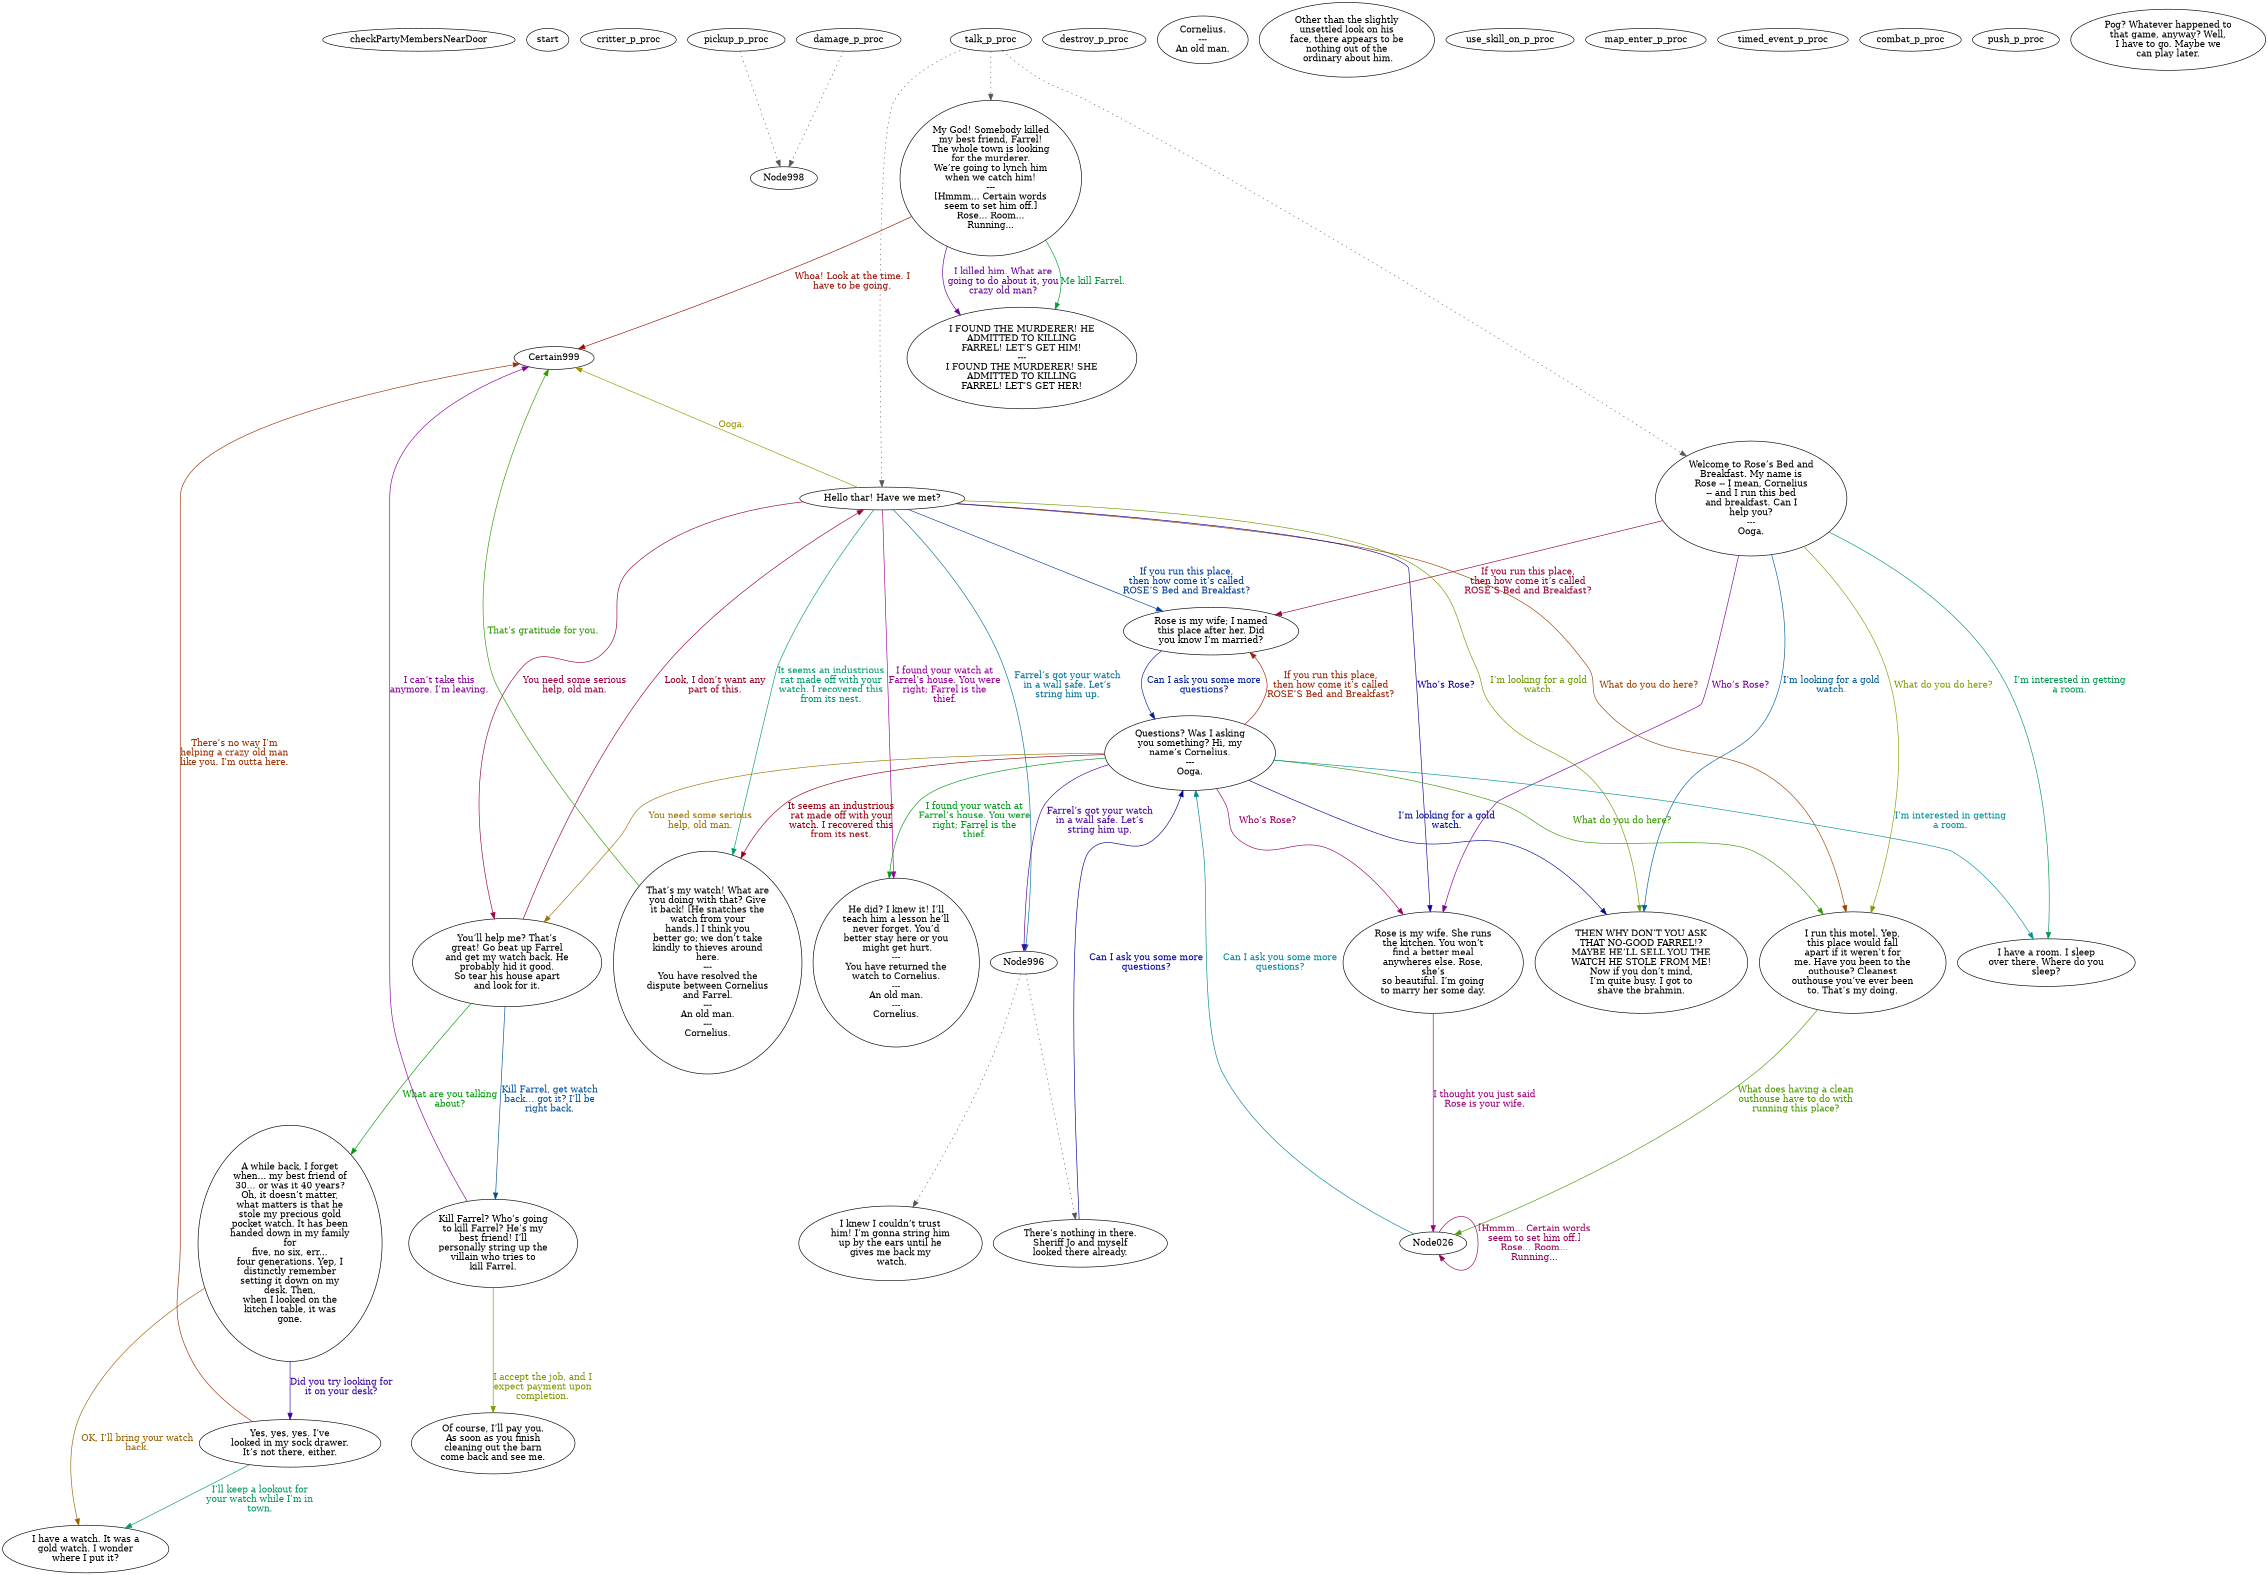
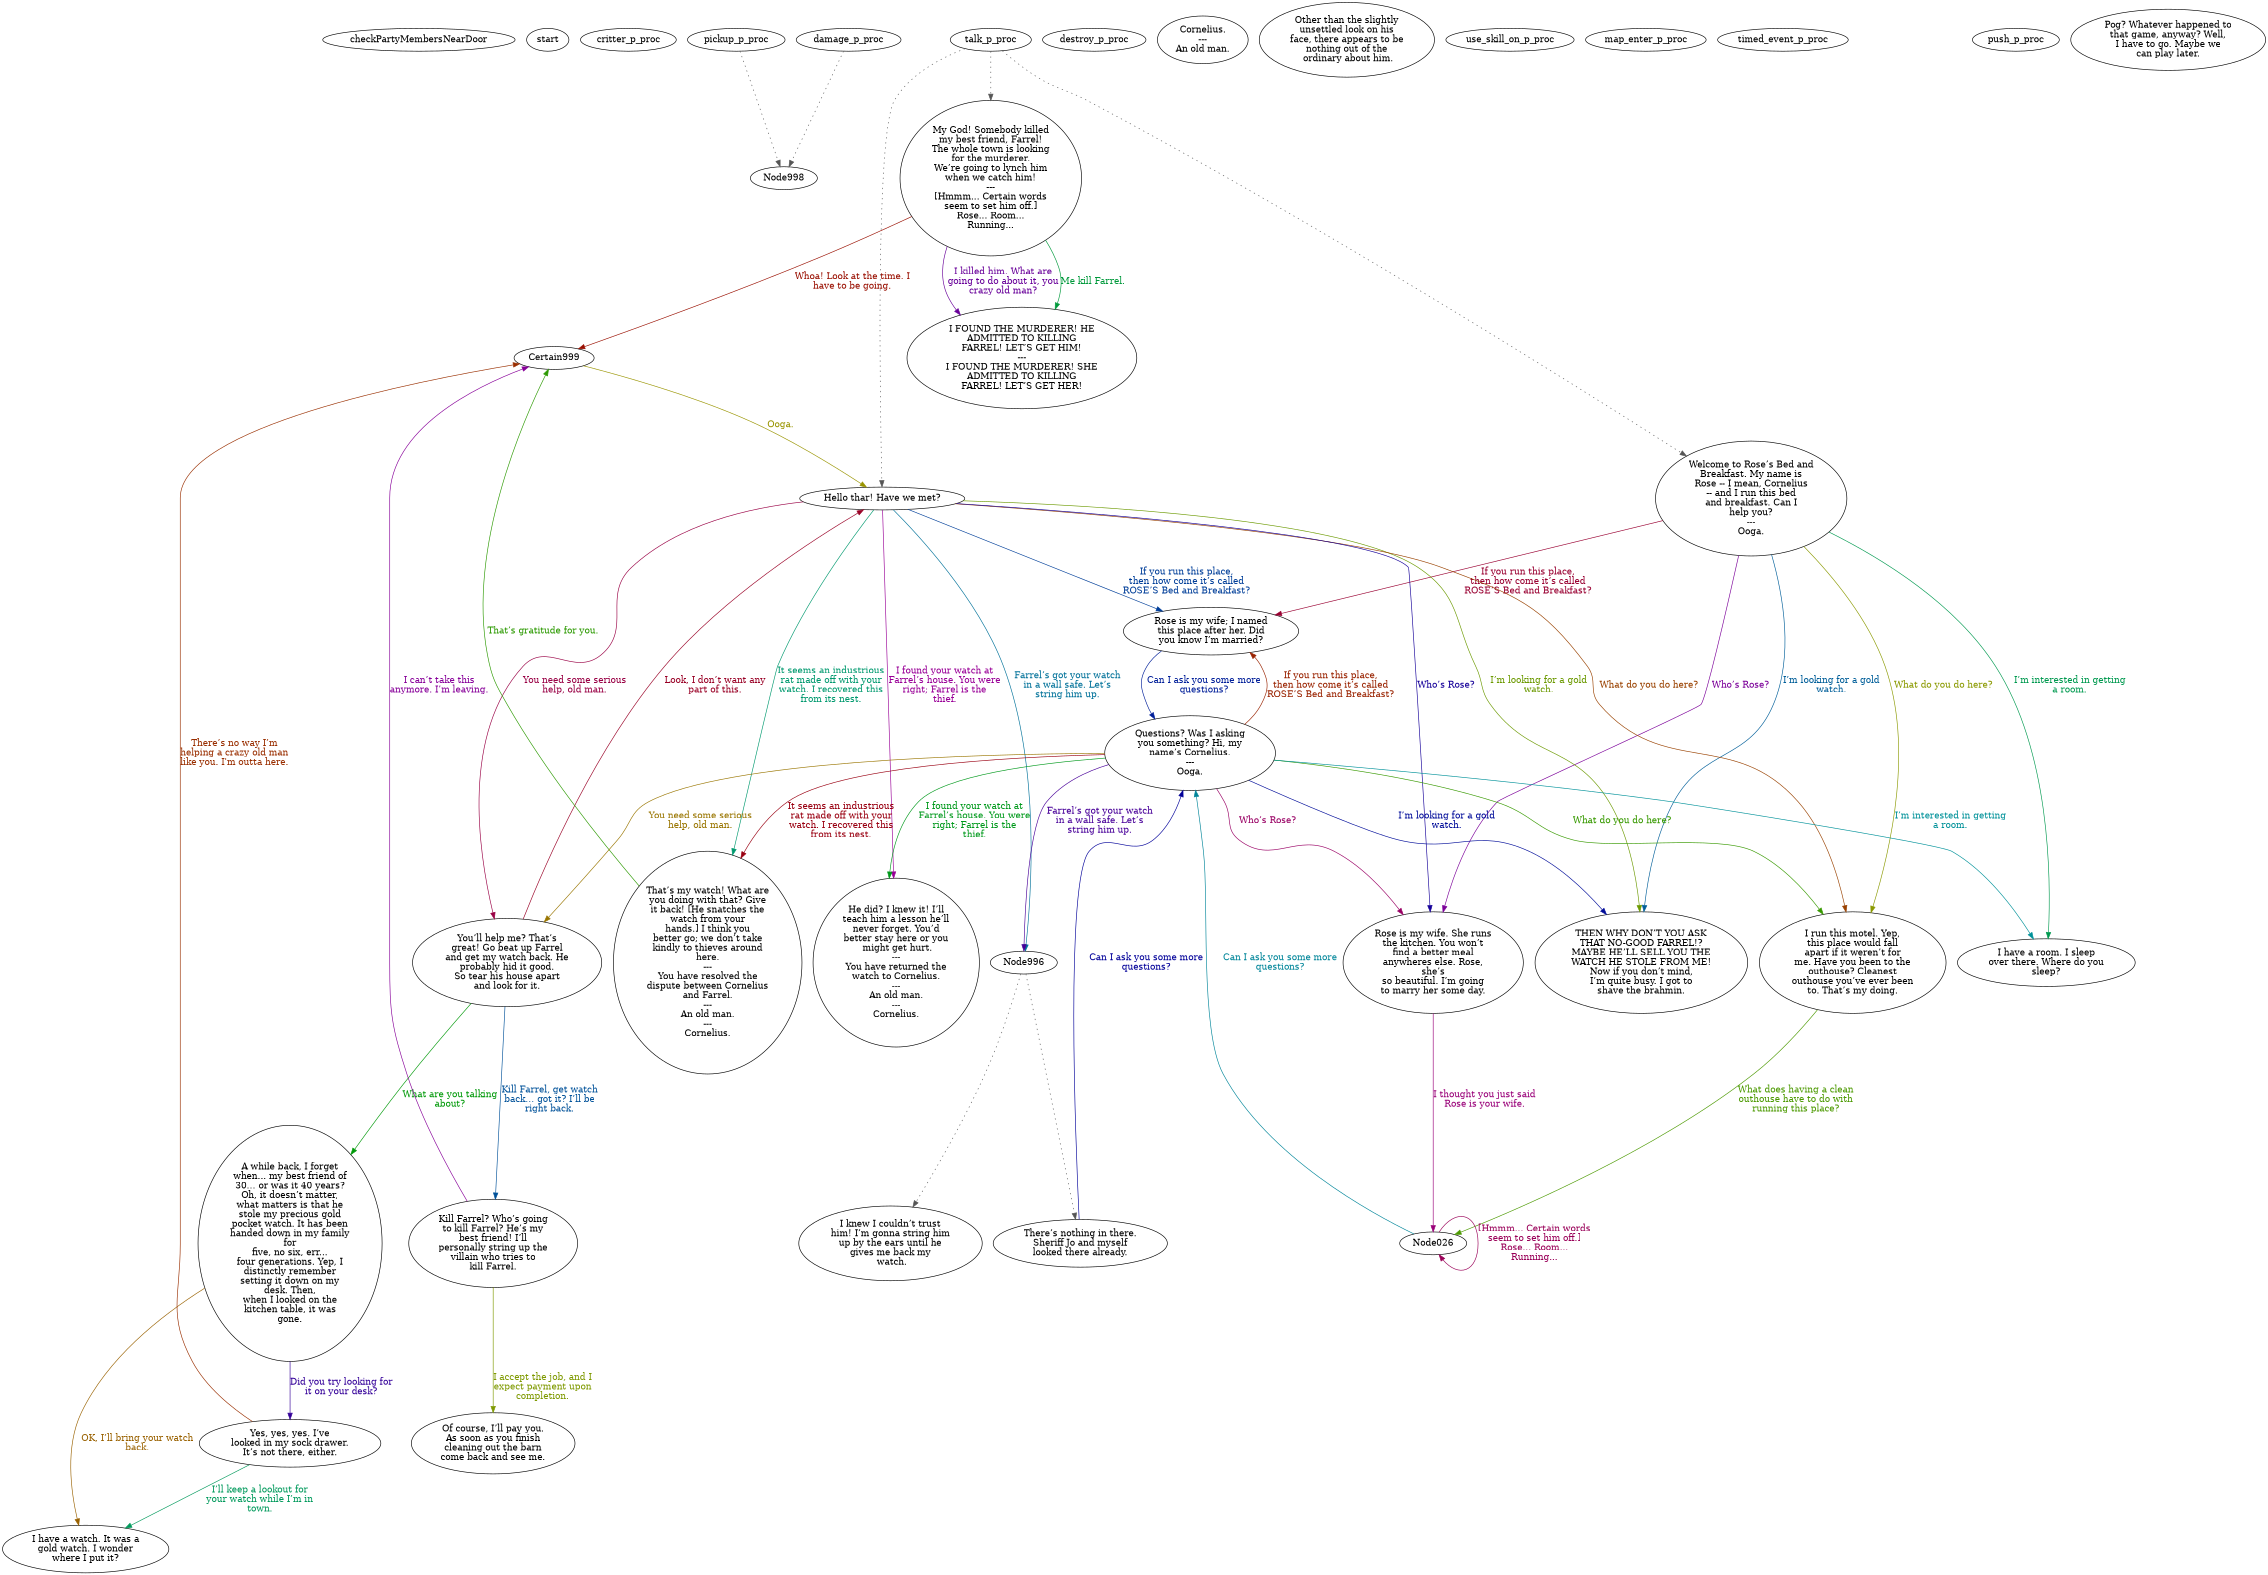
node "combat_p_proc": removed
edge "Hello thar! Have we met?" -> "Certain999": reversed
